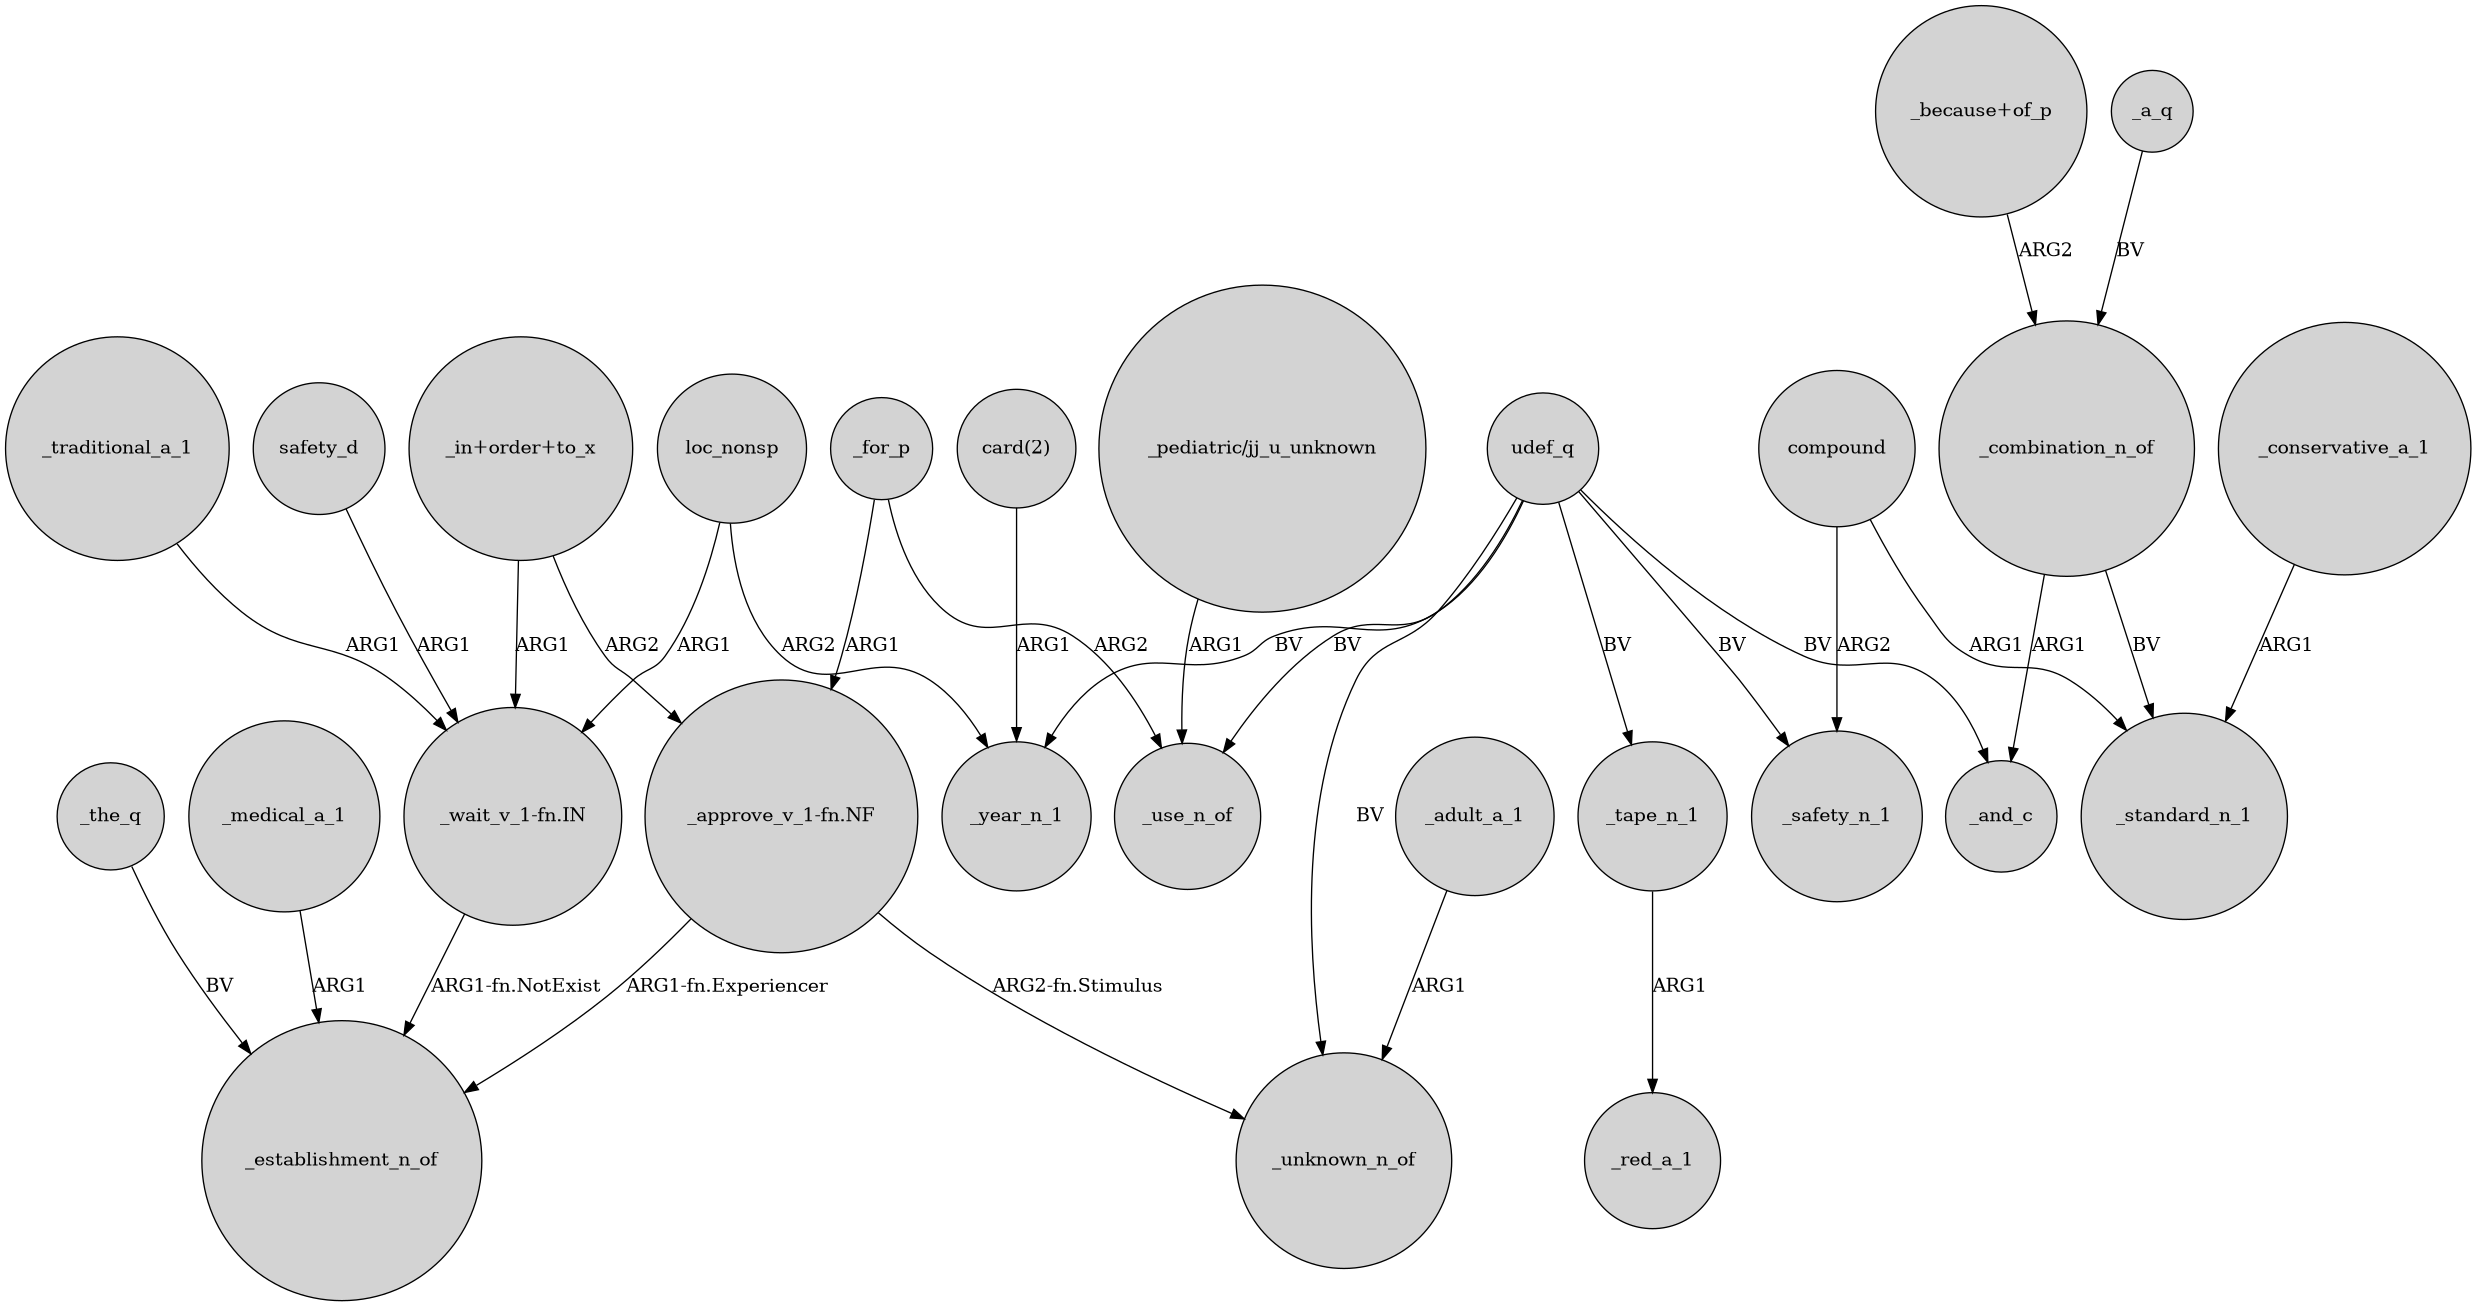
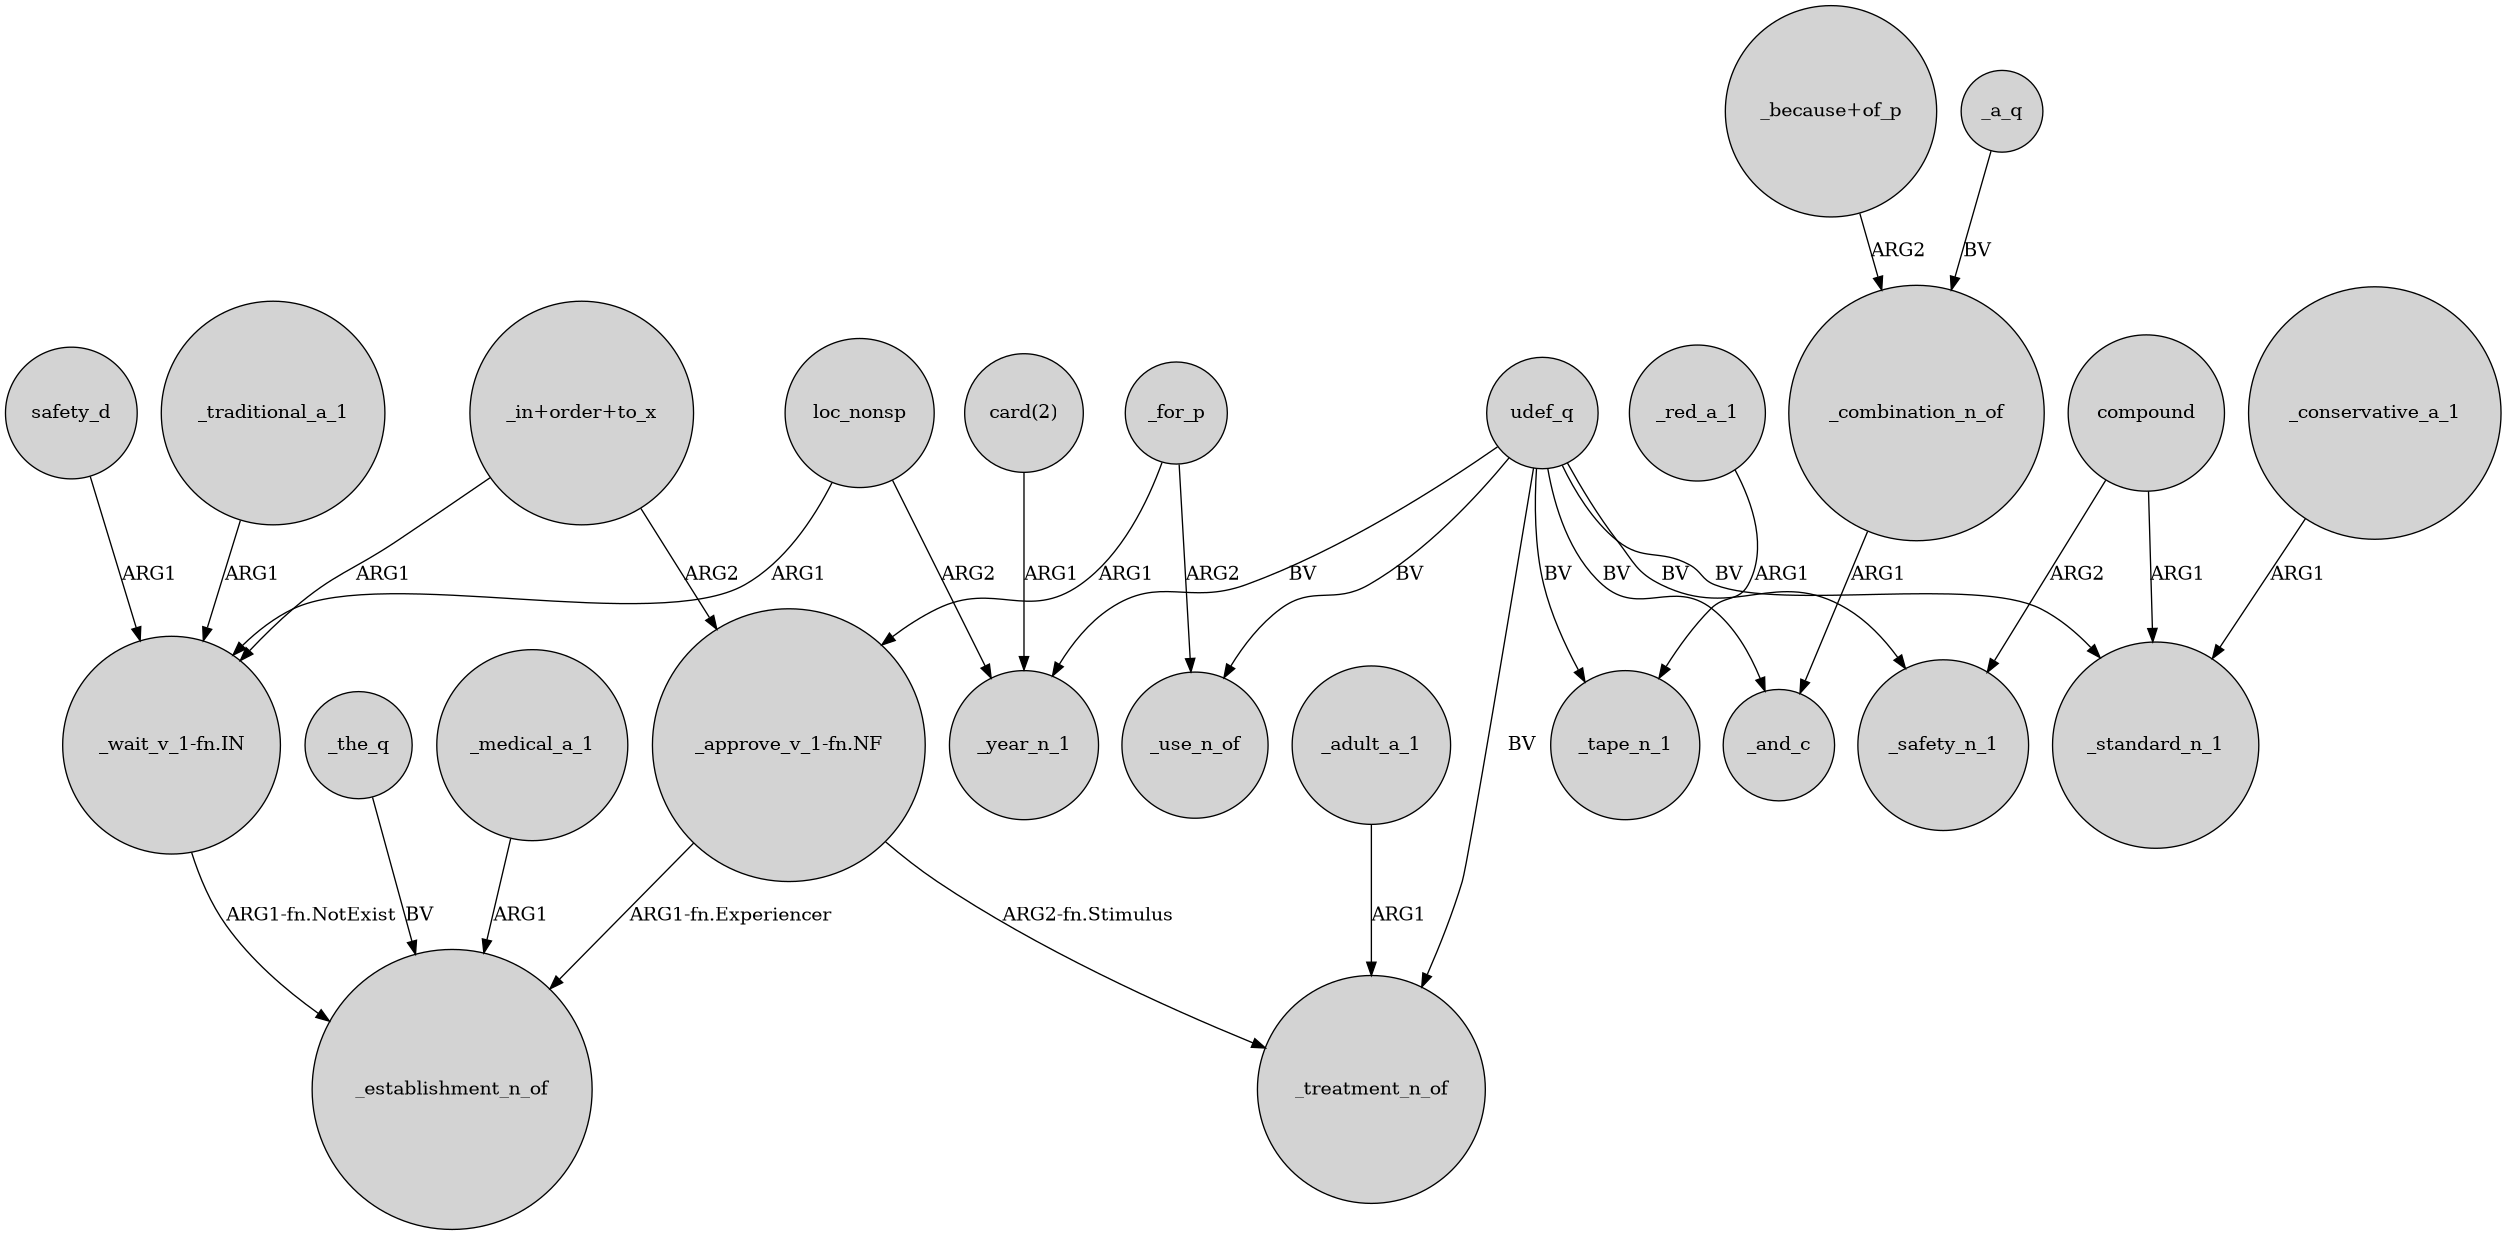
node "_pediatric/jj_u_unknown": removed
edge "_combination_n_of" -> "_standard_n_1": now "udef_q" -> "_standard_n_1"
edge "_tape_n_1" -> "_red_a_1": reversed
node "_unknown_n_of": label "_unknown_n_of" -> "_treatment_n_of"
